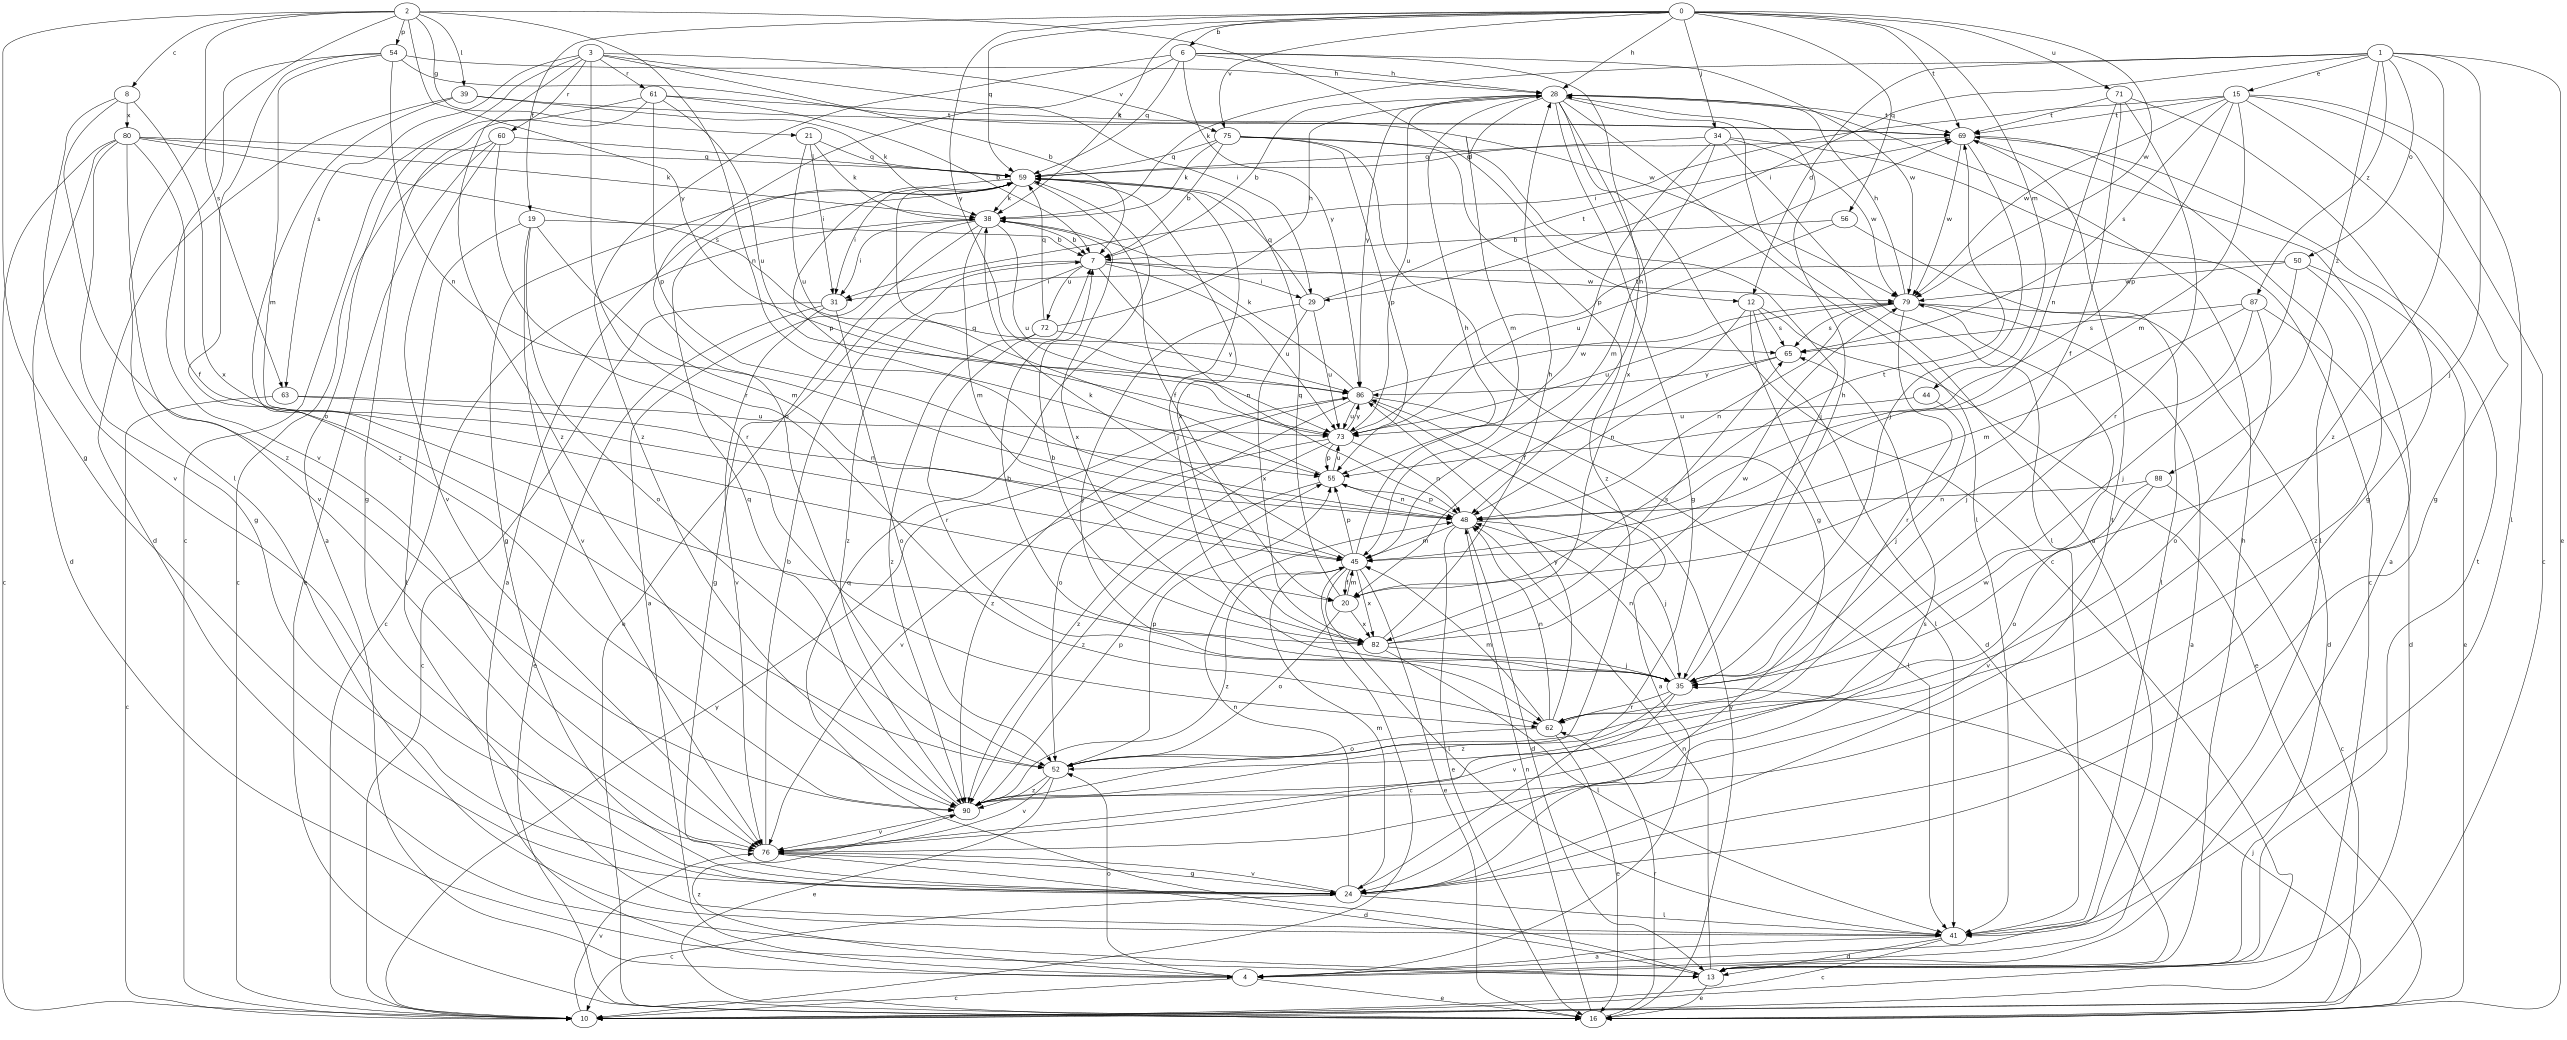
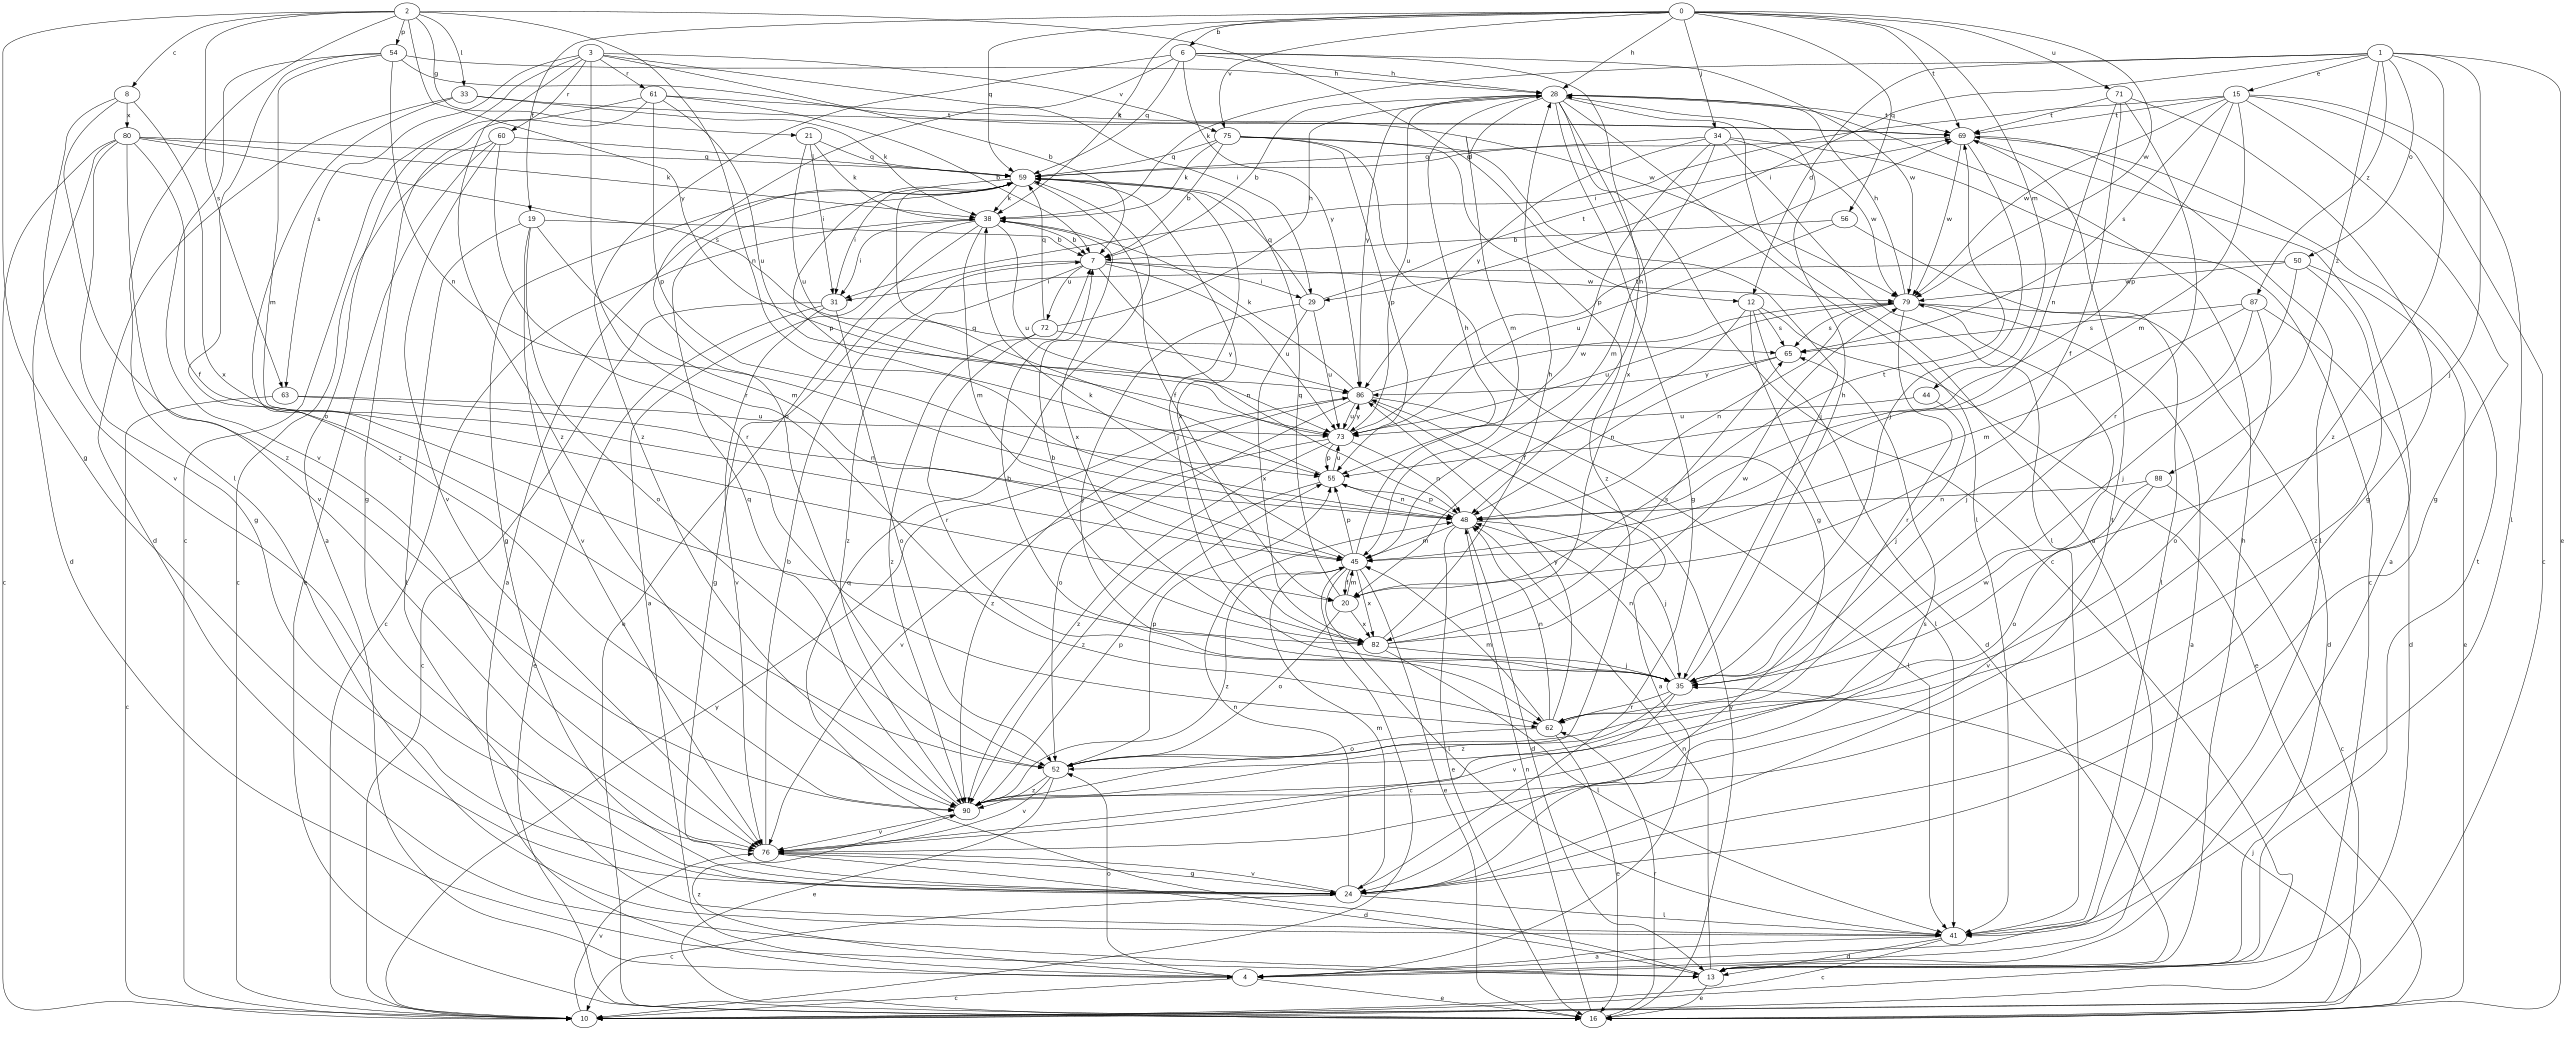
edge "0" -> "86": now "34" -> "86"
node "39": label "39" -> "33"
